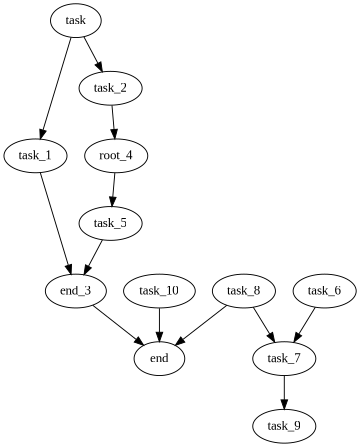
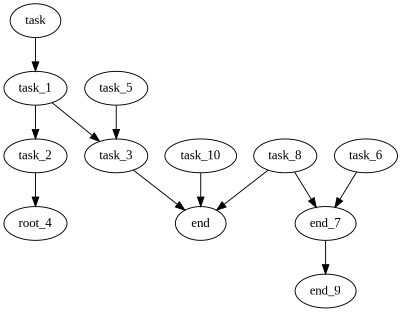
edge "task" -> "task_2": now "task_1" -> "task_2"
edge "root_4" -> "task_5": removed
node "end_3": label "end_3" -> "task_3"
node "task_7": label "task_7" -> "end_7"
node "task_9": label "task_9" -> "end_9"
